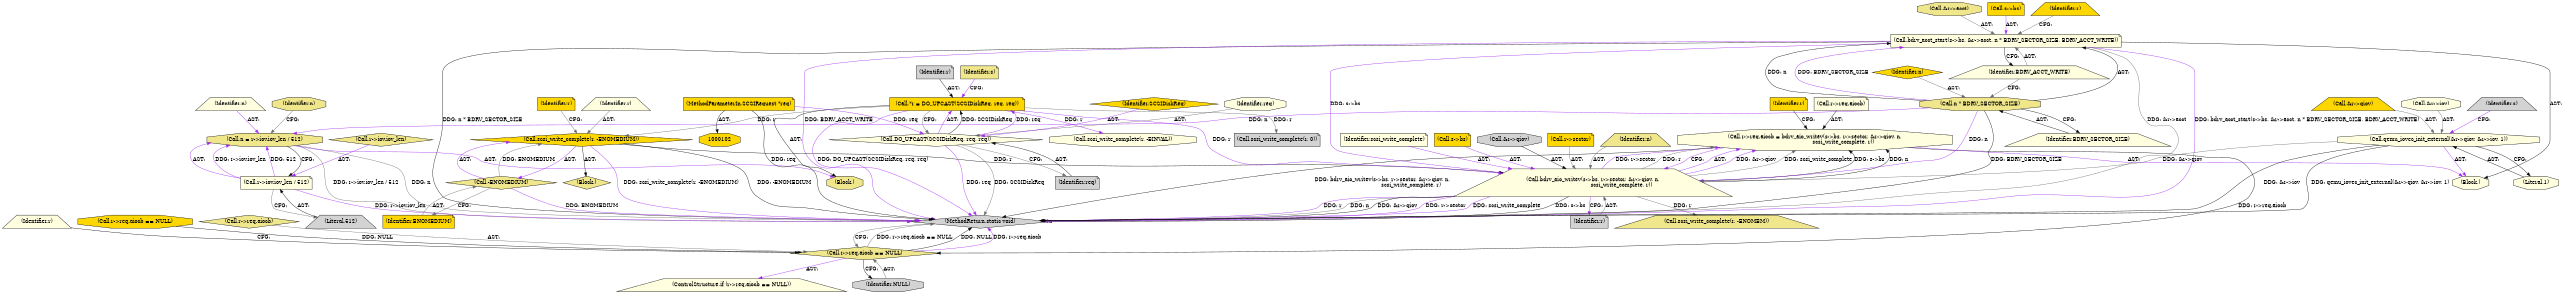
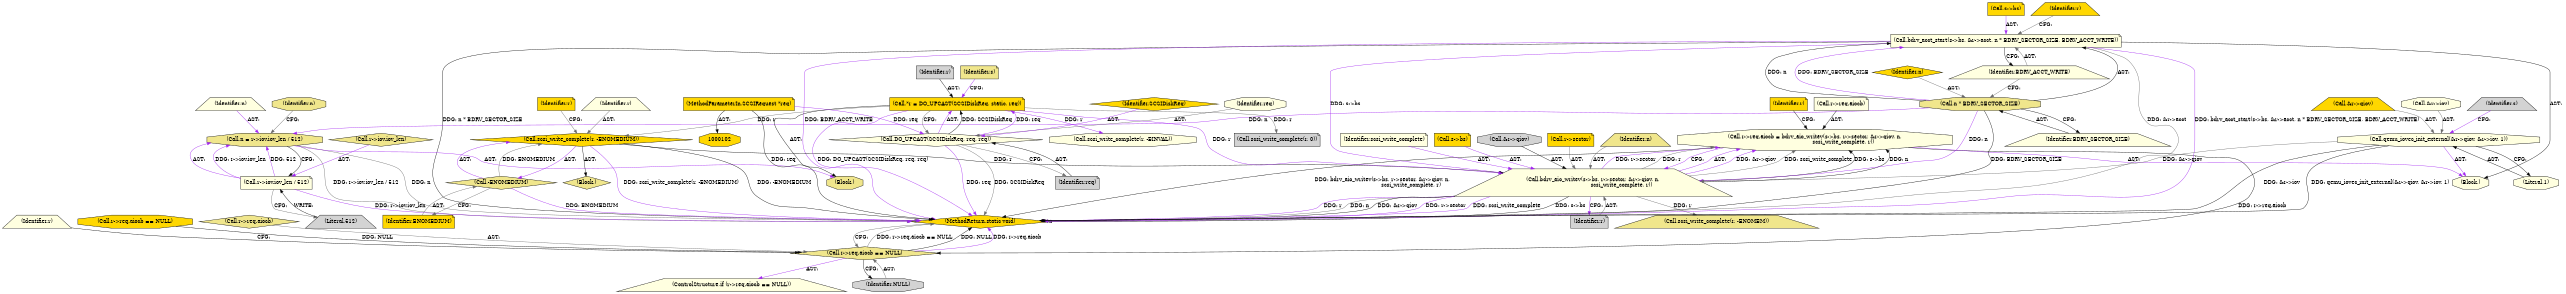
node "(Call,&r->acct)": removed
node "(Call,*r = DO_UPCAST(SCSIDiskReq, req, req))": label "(Call,*r = DO_UPCAST(SCSIDiskReq, req, req))" -> "(Call,*r = DO_UPCAST(SCSIDiskReq, static, req))"
edge "(Literal,512)" -> "(Call,r->iov.iov_len / 512)": label "AST: " -> "WRITE: "
node "(MethodReturn,static void)": fillcolor lightgrey -> gold
